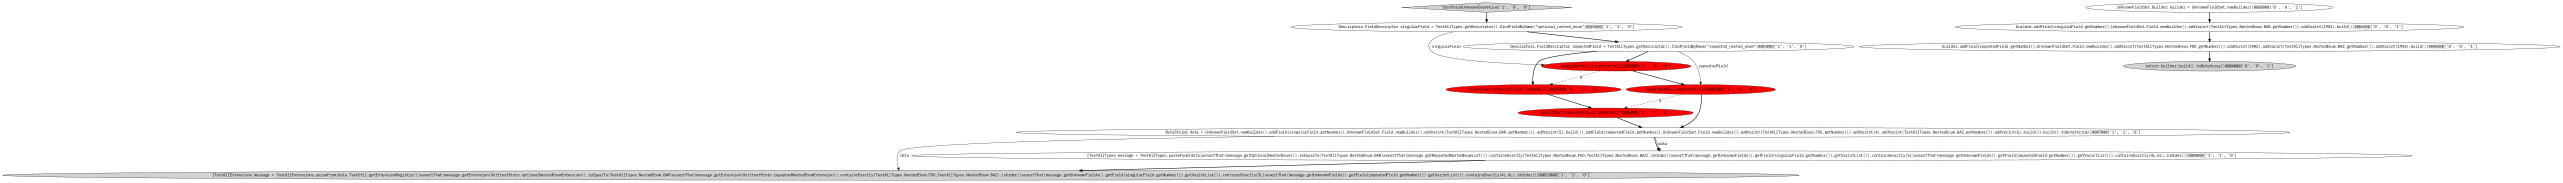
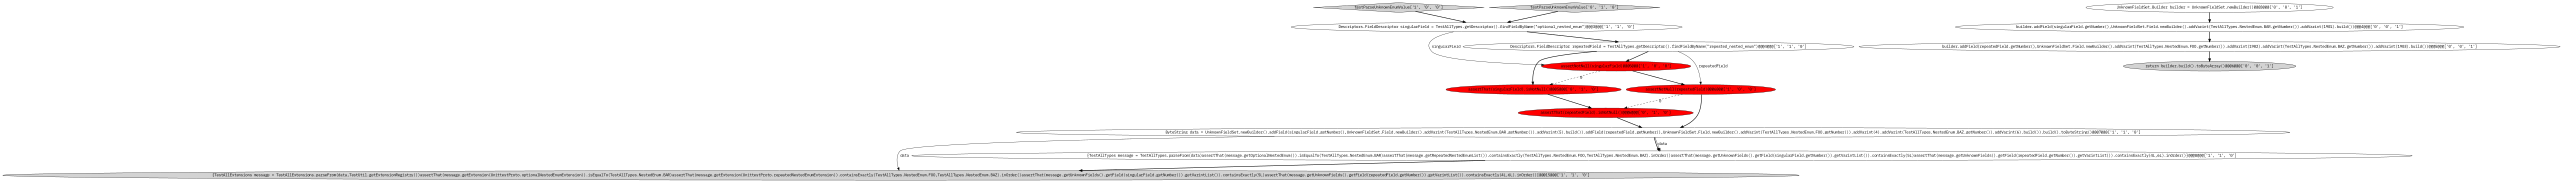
node "testParseUnknownEnumValue['0', '1', '0']": added
